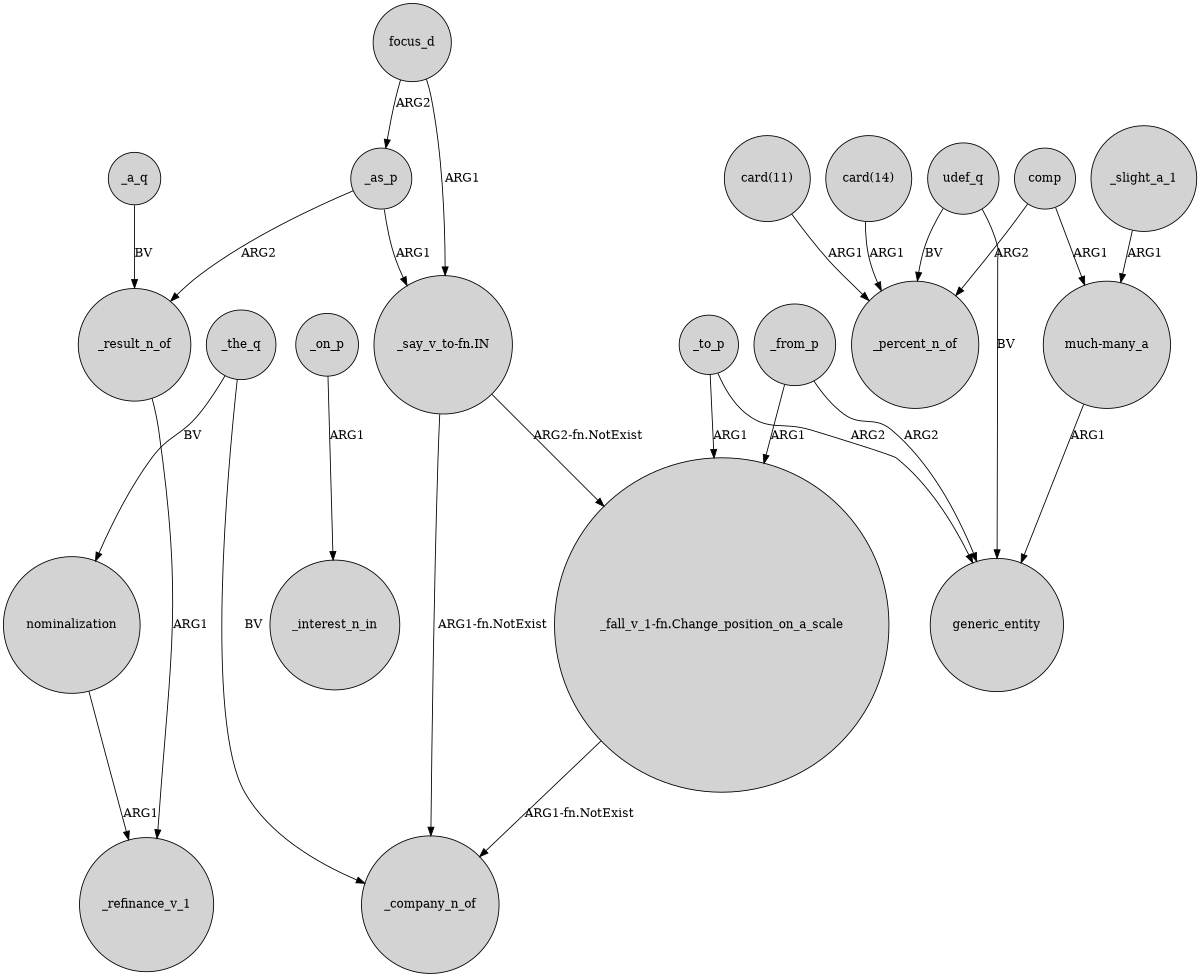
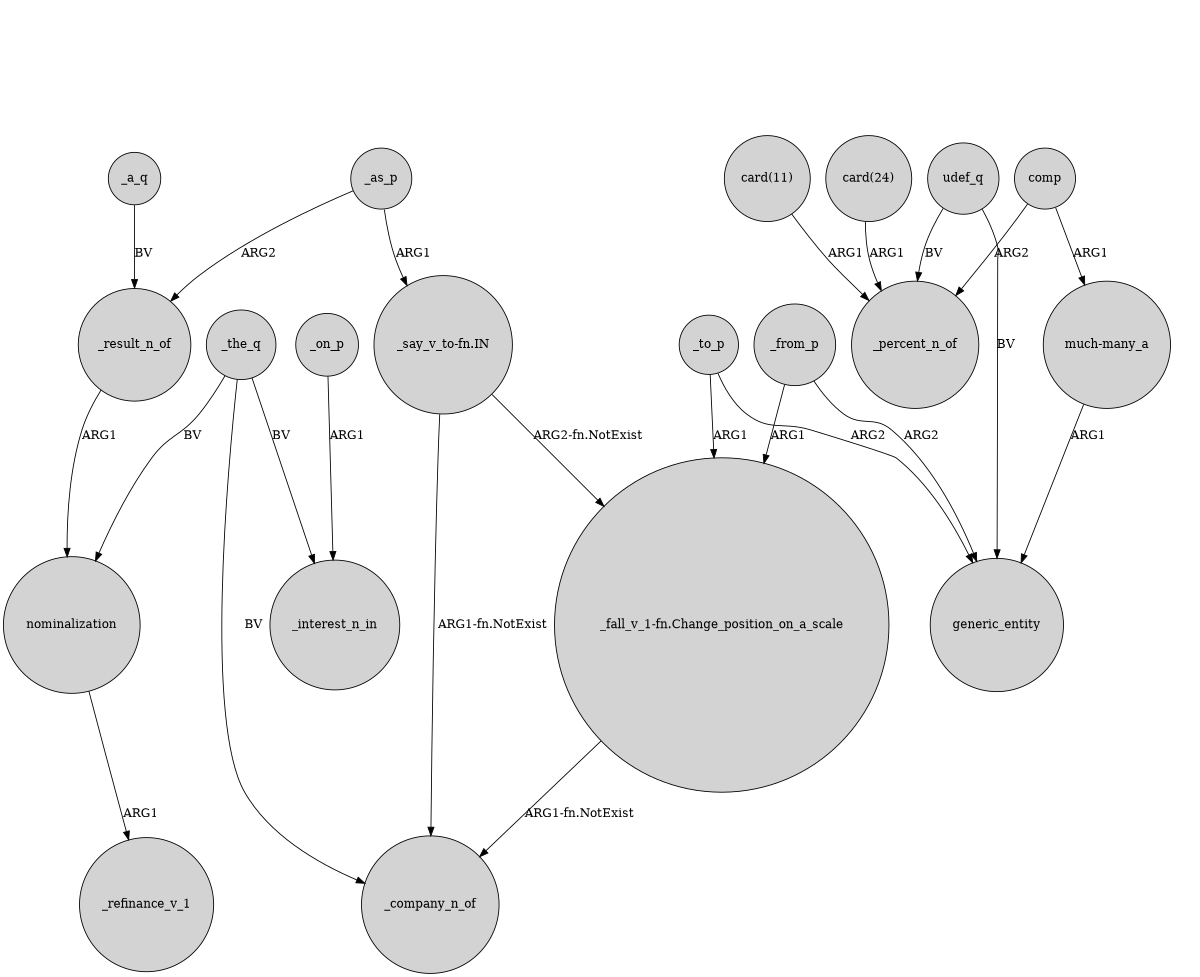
node "focus_d": removed
node "card(14)": label "card(14)" -> "card(24)"
node "_slight_a_1": removed
edge "_the_q" -> "_interest_n_in": added, label "BV"
edge "_result_n_of" -> "_refinance_v_1": now "_result_n_of" -> "nominalization"
